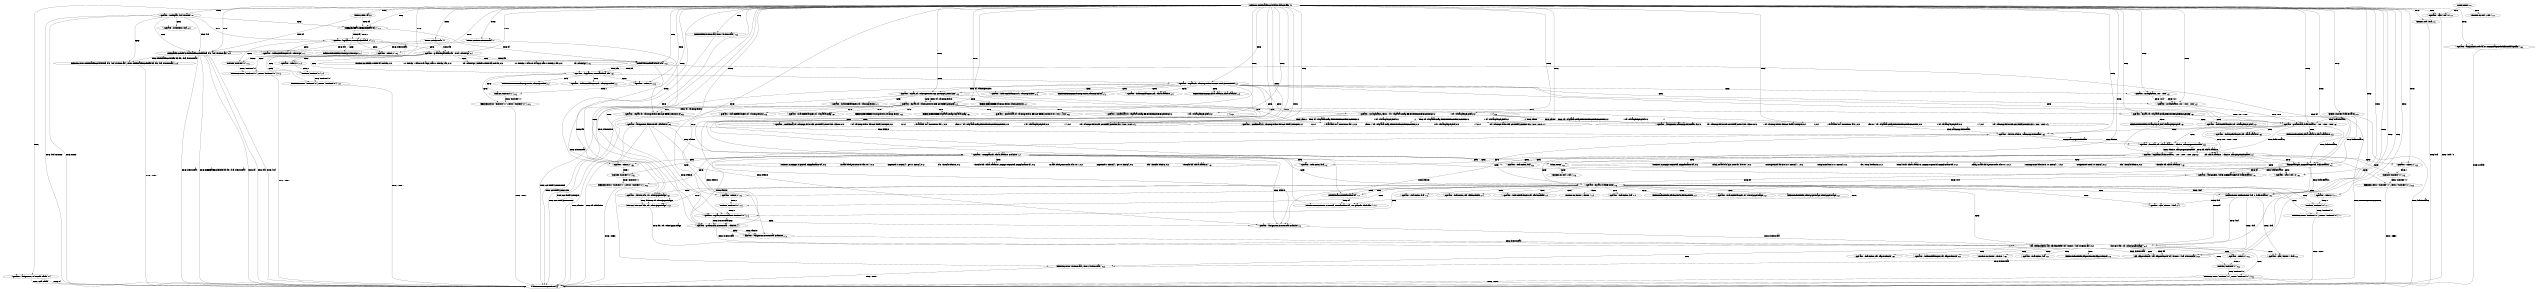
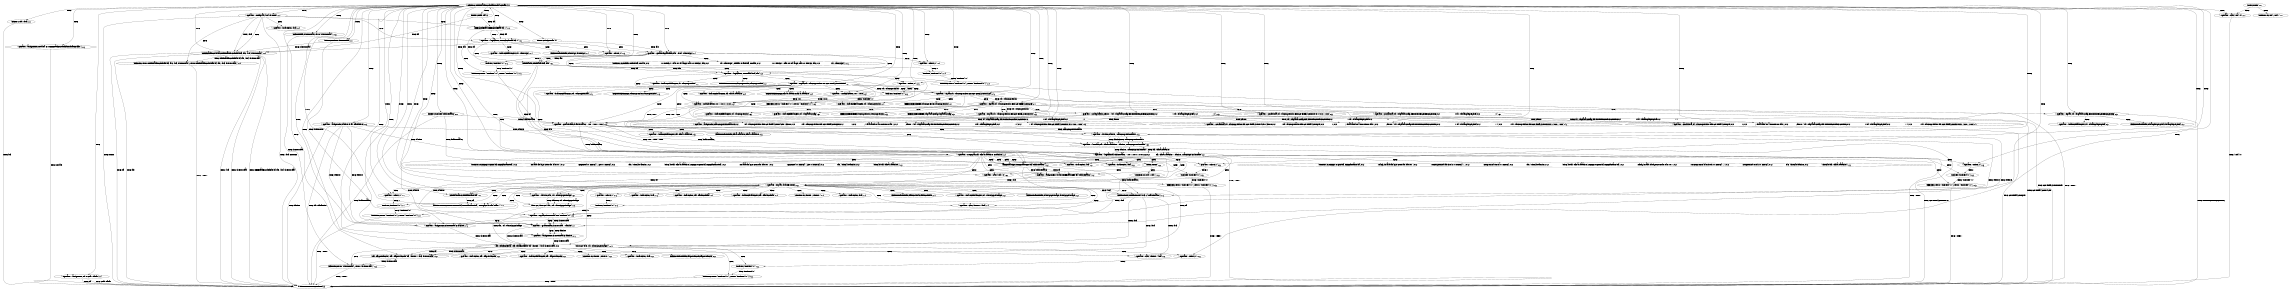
edge "(METHOD,_TIFFReadEncodedTileAndAllocBuffer)" -> "(TIFFCheckRead,TIFFCheckRead(tif, 1))": reversed
